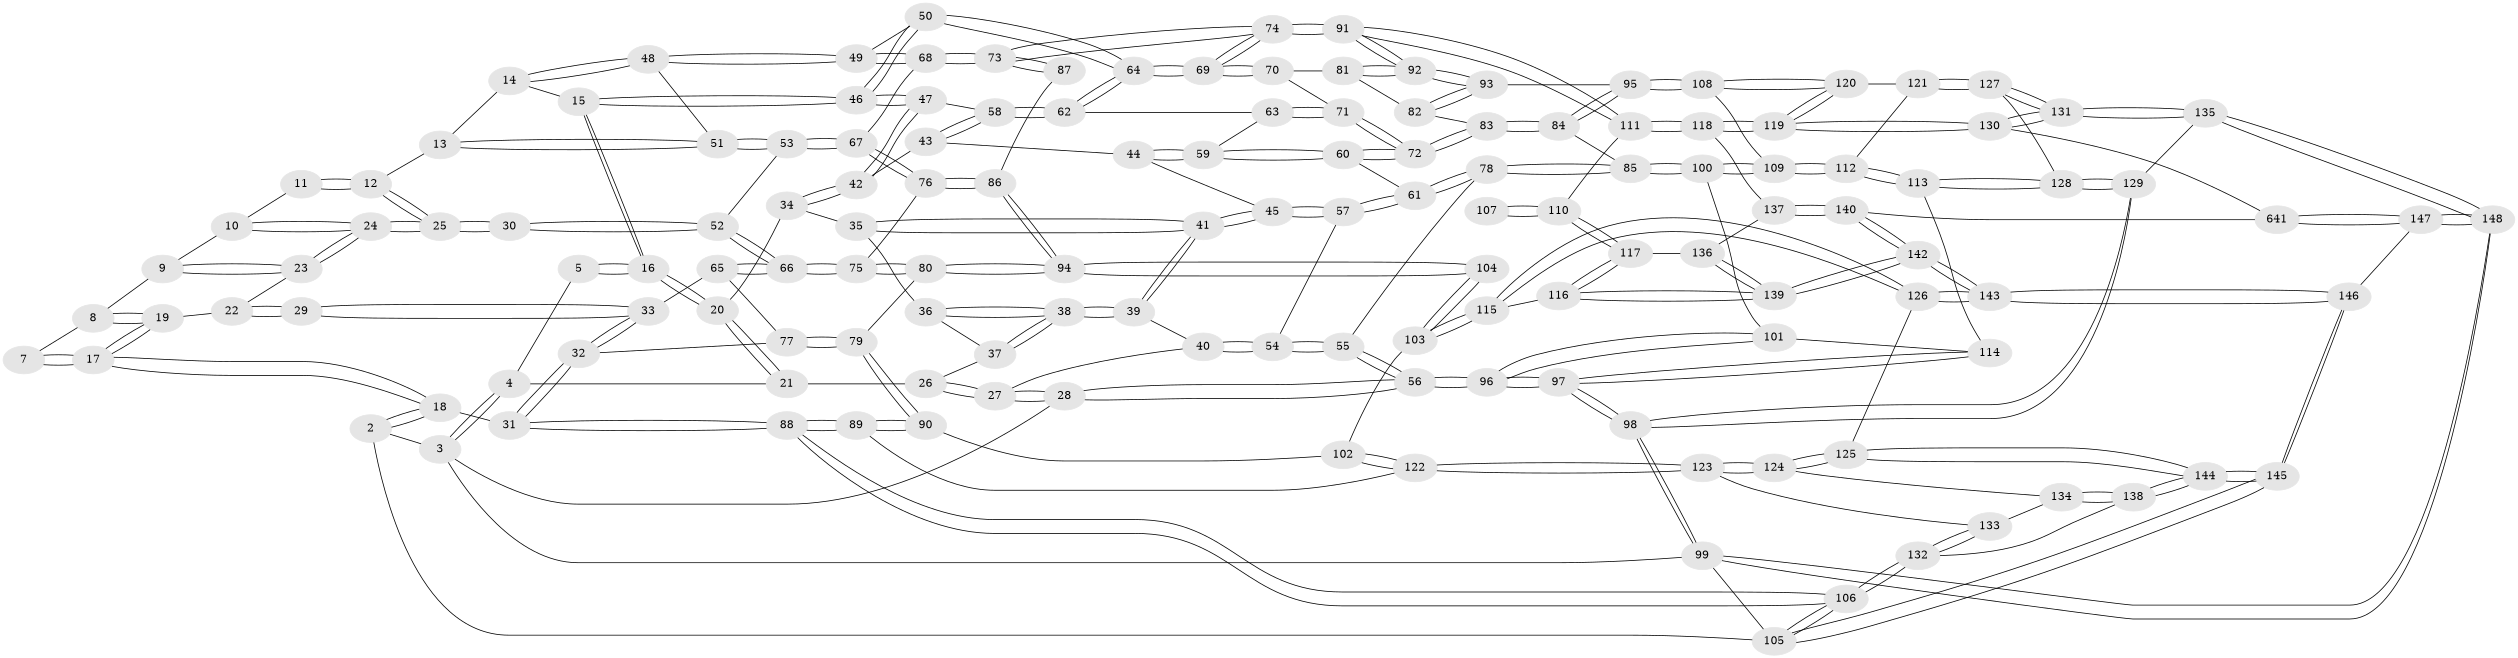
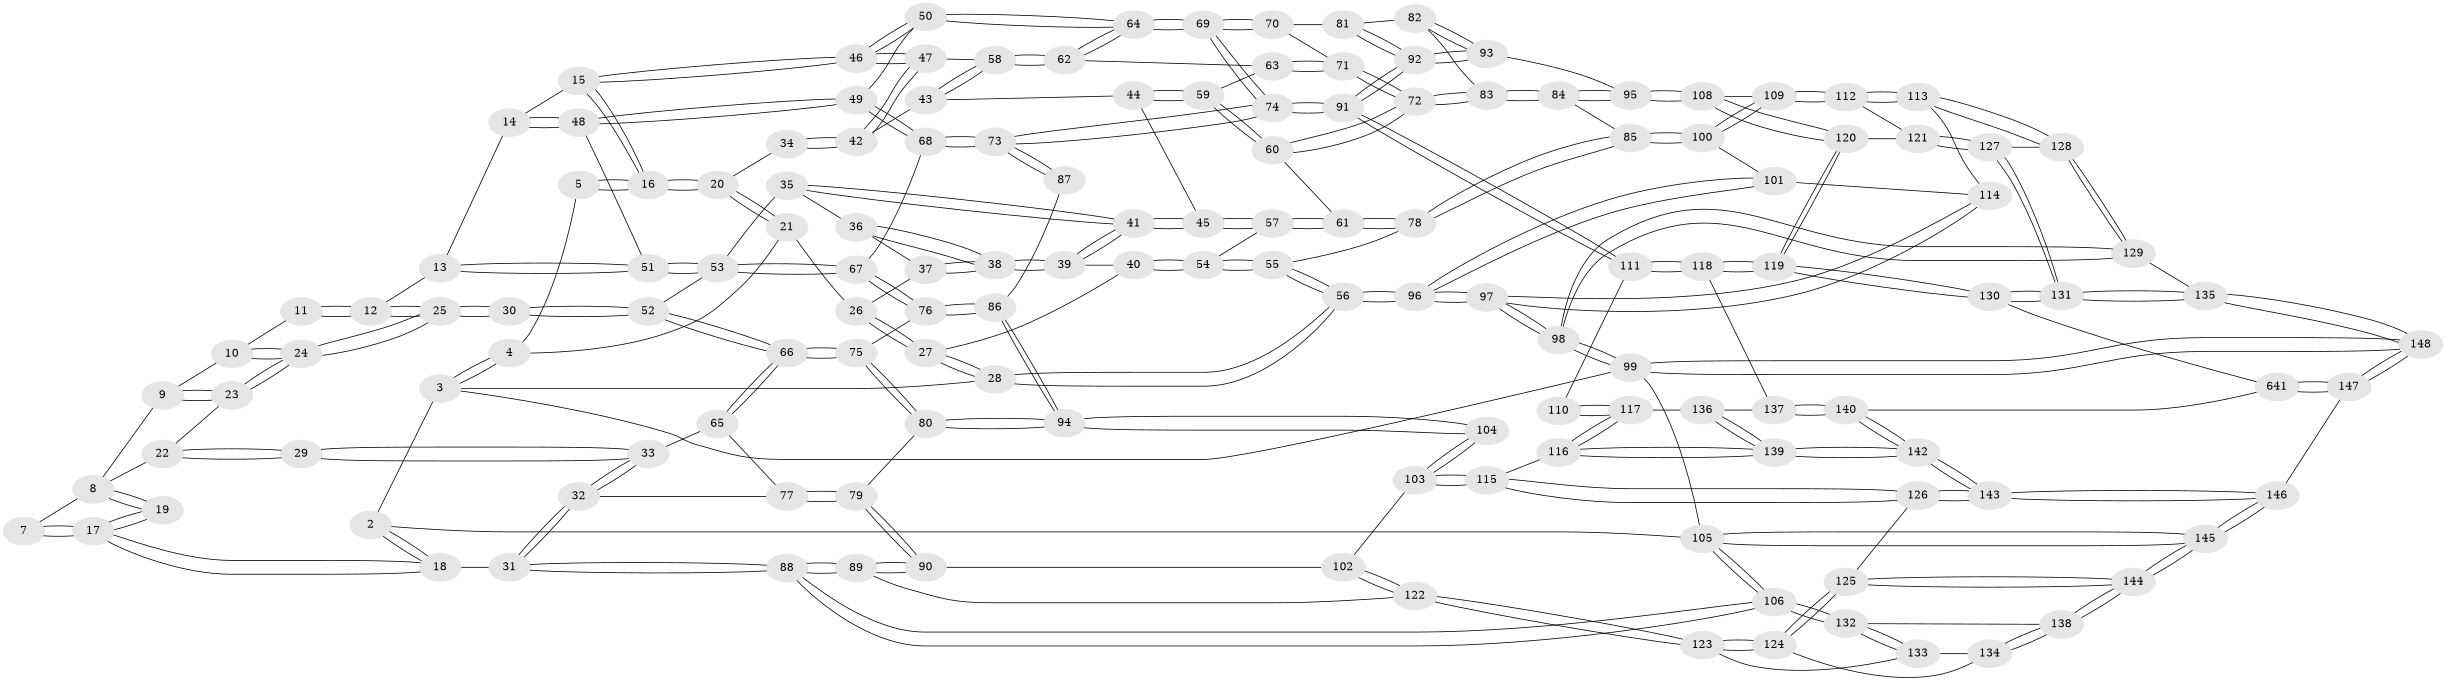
node "107": removed
edge "34" -- "35": now "53" -- "35"
edge "22" -- "19": now "22" -- "8"
